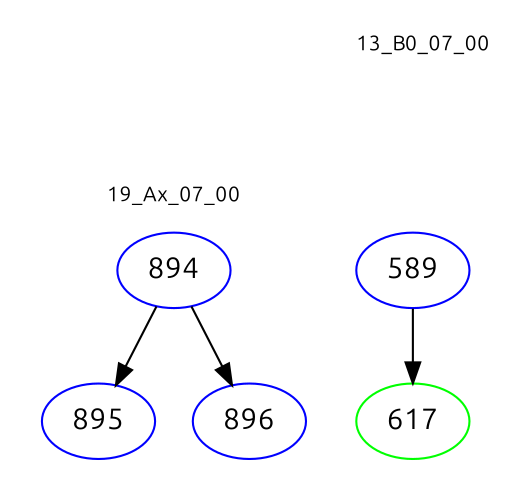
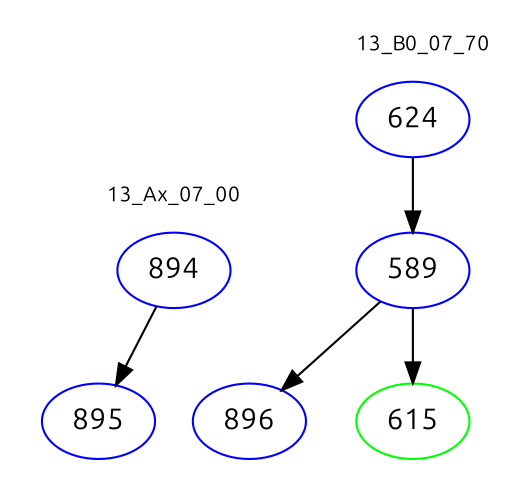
cluster "13_B0_07_00": label "13_B0_07_00" -> "13_B0_07_70"
node "624": added
cluster "19_Ax_07_00": label "19_Ax_07_00" -> "13_Ax_07_00"
edge "894" -> "896": now "589" -> "896"
node "617": label "617" -> "615"
